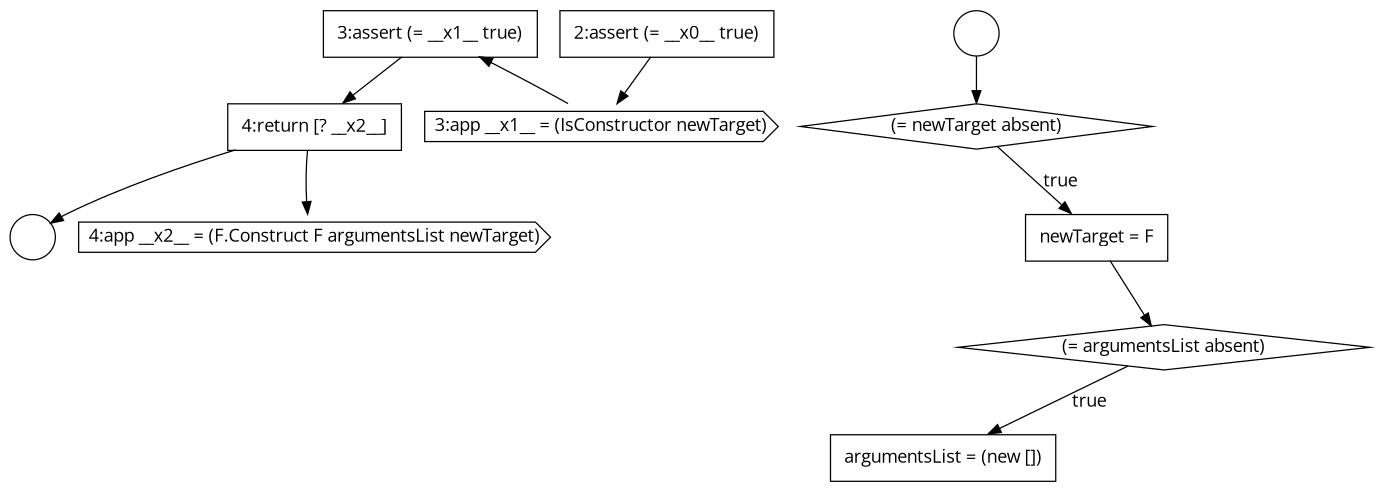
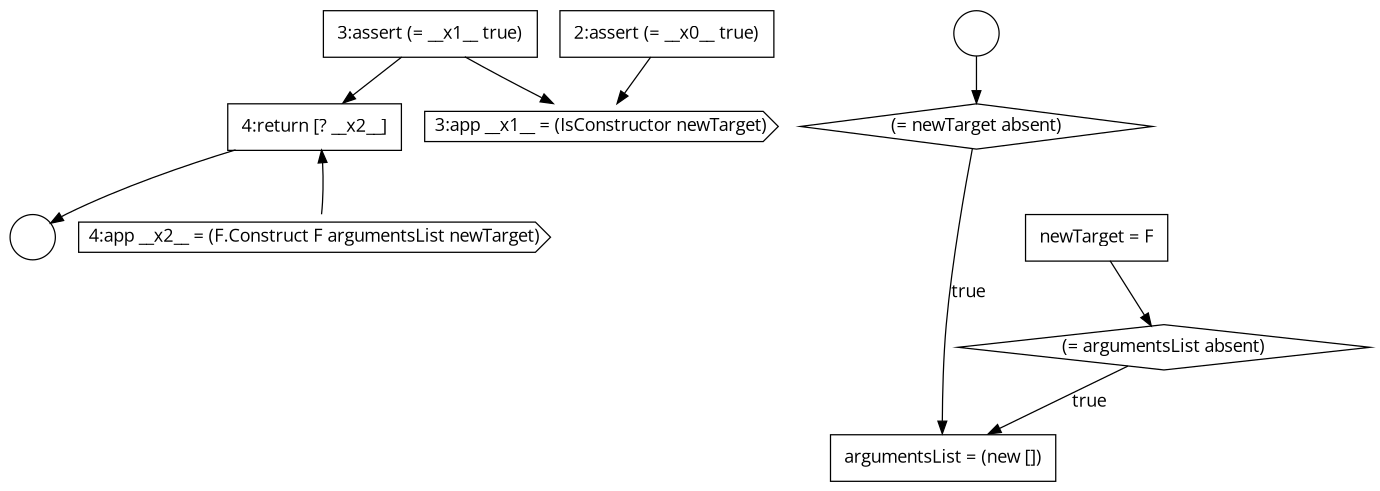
edge "3:app __x1__ = (IsConstructor newTarget)" -> "3:assert (= __x1__ true)": reversed
edge "4:return [? __x2__]" -> "4:app __x2__ = (F.Construct F argumentsList newTarget)": reversed
edge "(= newTarget absent)" -> "newTarget = F": now "(= newTarget absent)" -> "argumentsList = (new [])"
